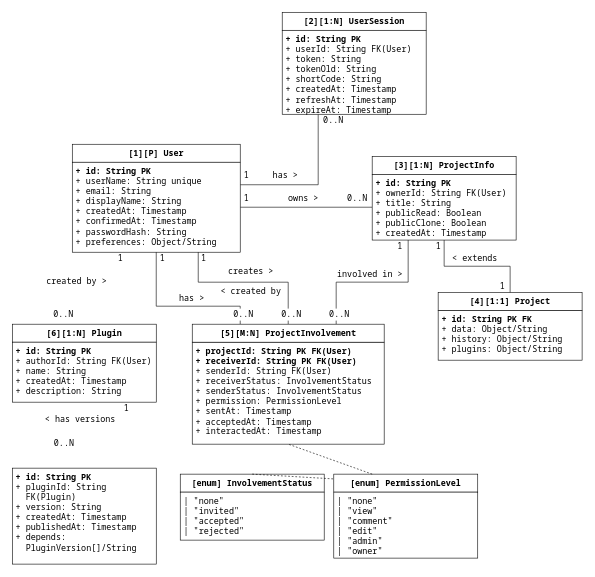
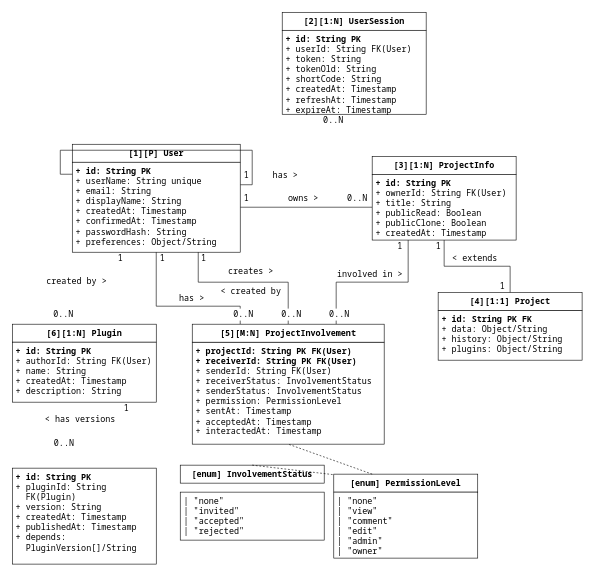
edge "+ id: String PK + userId: String FK(User) + token: String + tokenOld: String + shortCode: String + createdAt: Timestamp + refreshAt: Timestamp + expireAt: Timestamp" -- "+ id: String PK + userName: String unique + email: String + displayName: String + createdAt: Timestamp + confirmedAt: Timestamp + passwordHash: String + preferences: Object/String": now "[1][P] User" -- "+ id: String PK + userName: String unique + email: String + displayName: String + createdAt: Timestamp + confirmedAt: Timestamp + passwordHash: String + preferences: Object/String"
node "[enum] InvolvementStatus": moved (252, 483) -> (252, 474)
